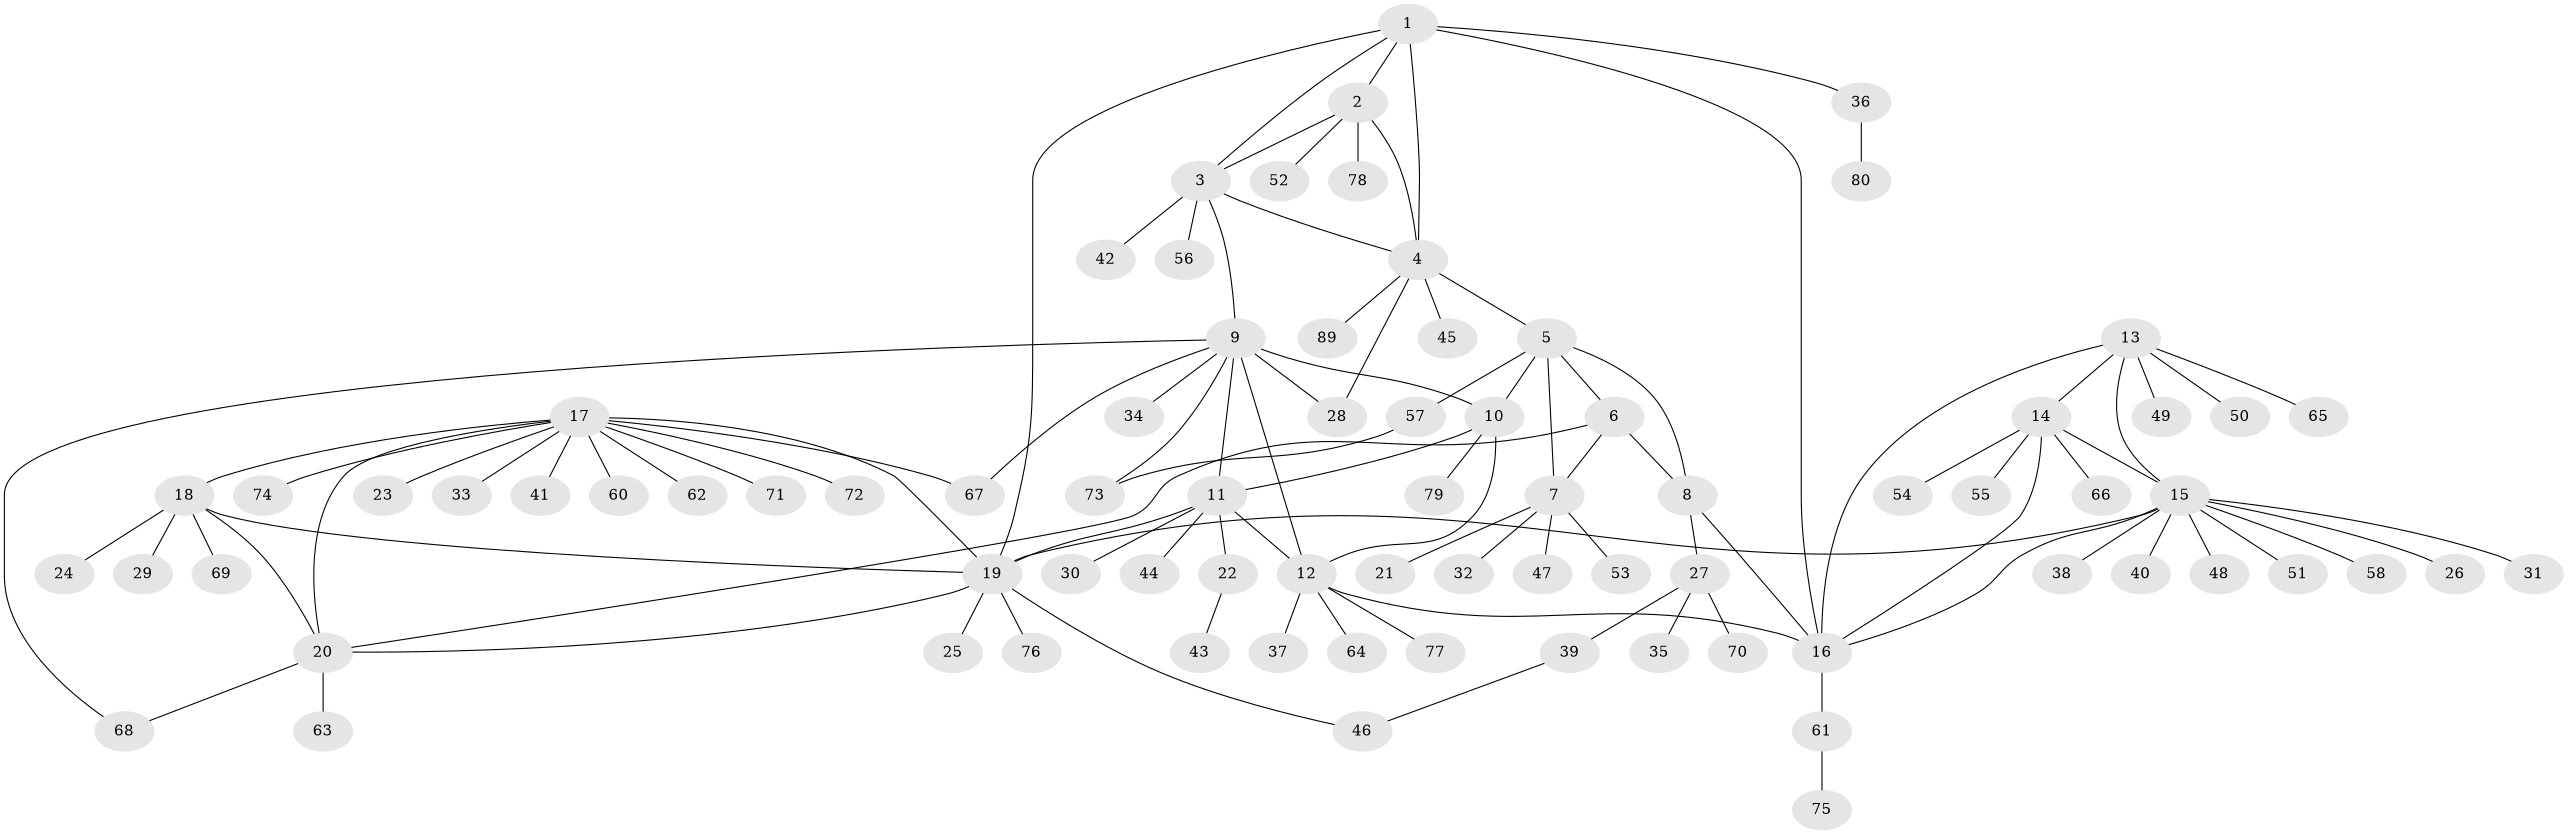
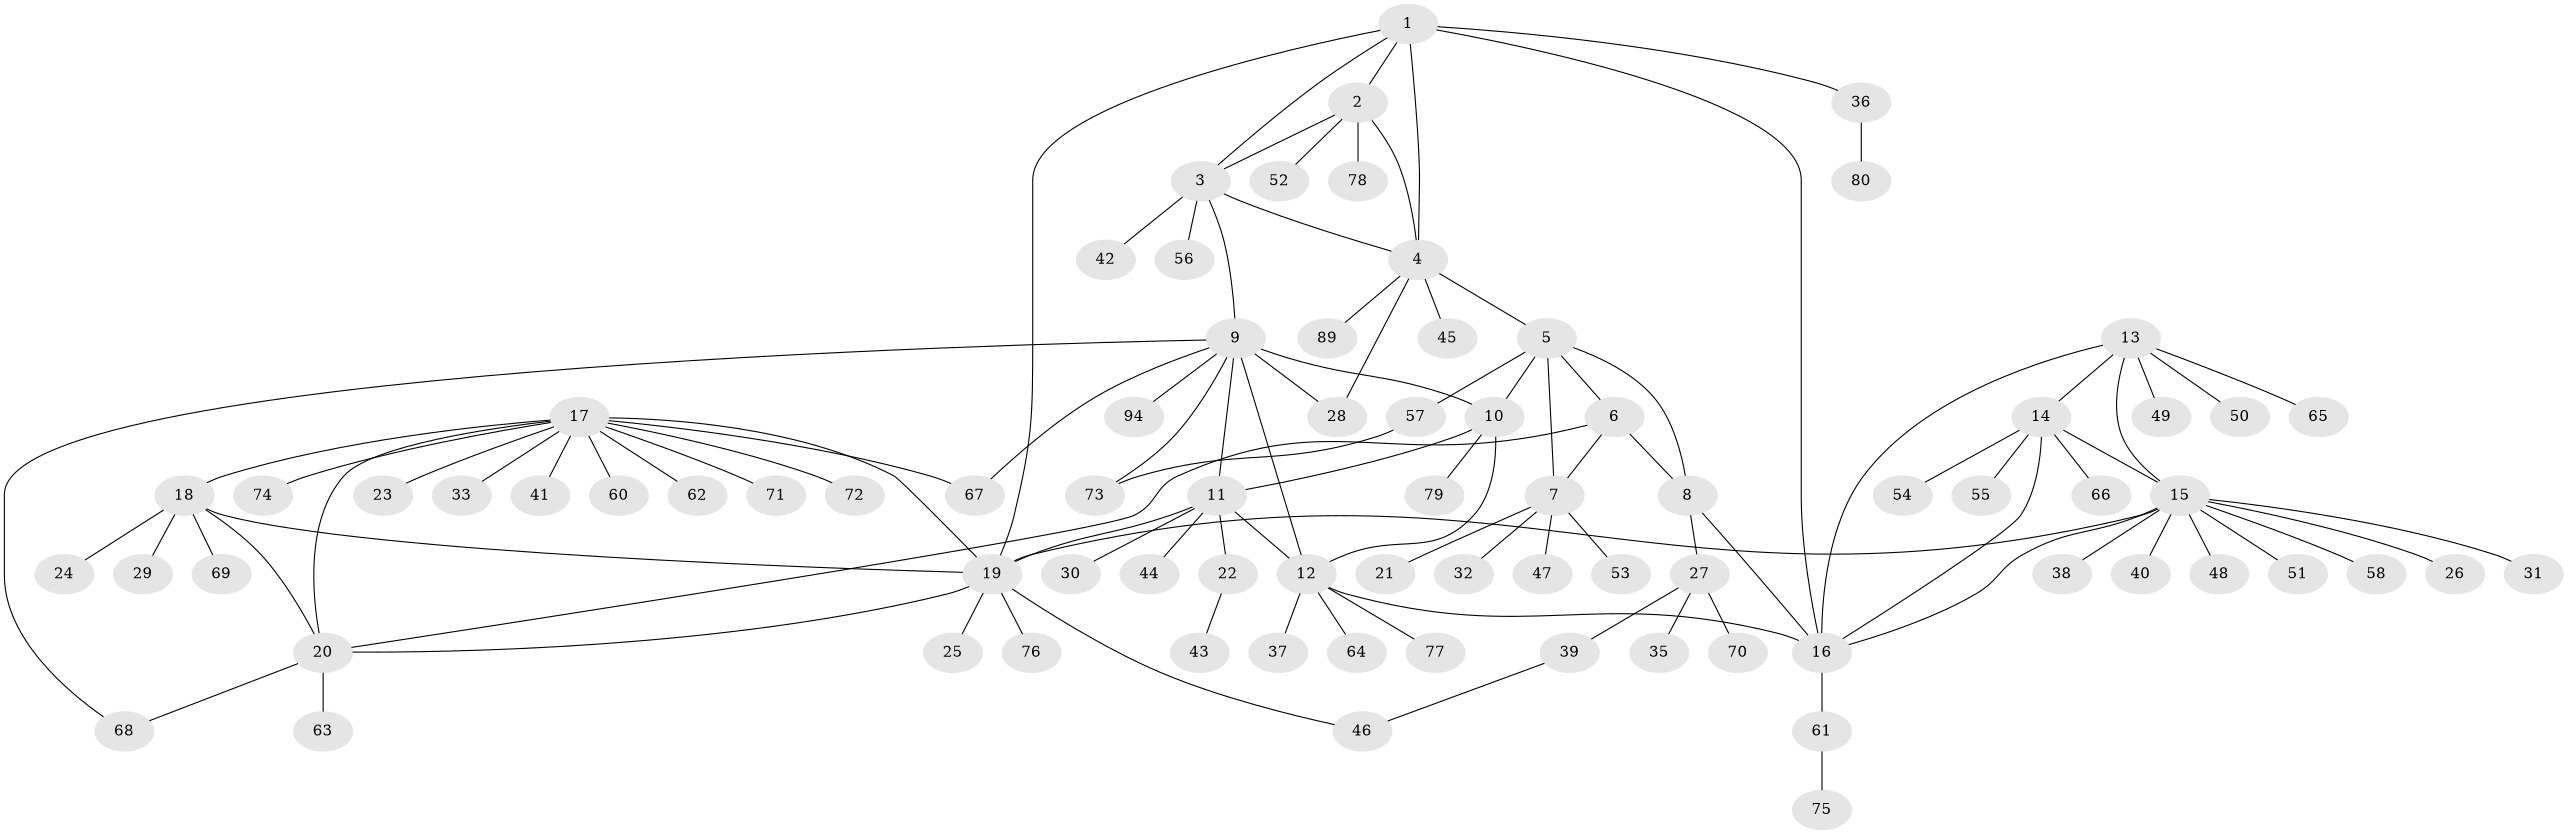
node "34": label "34" -> "94"
